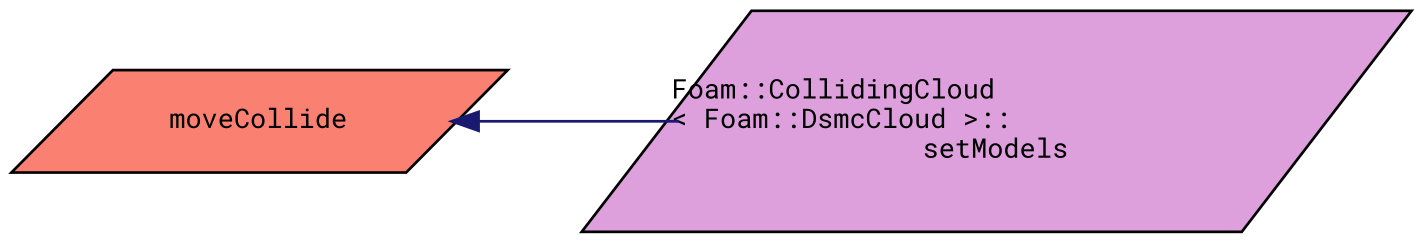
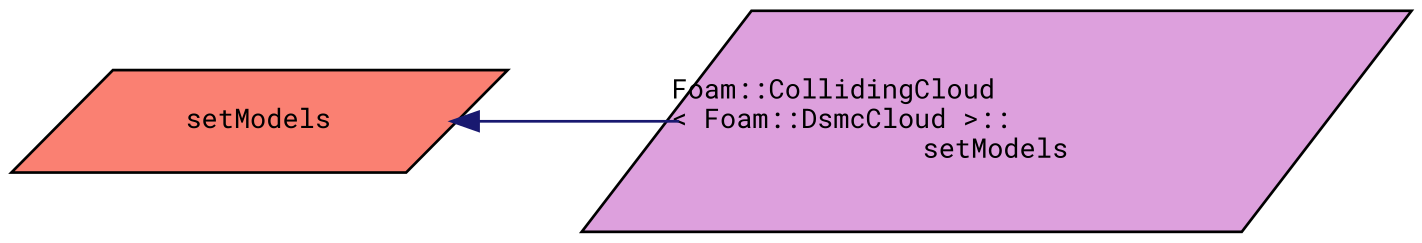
node "moveCollide": label "moveCollide" -> "setModels"
